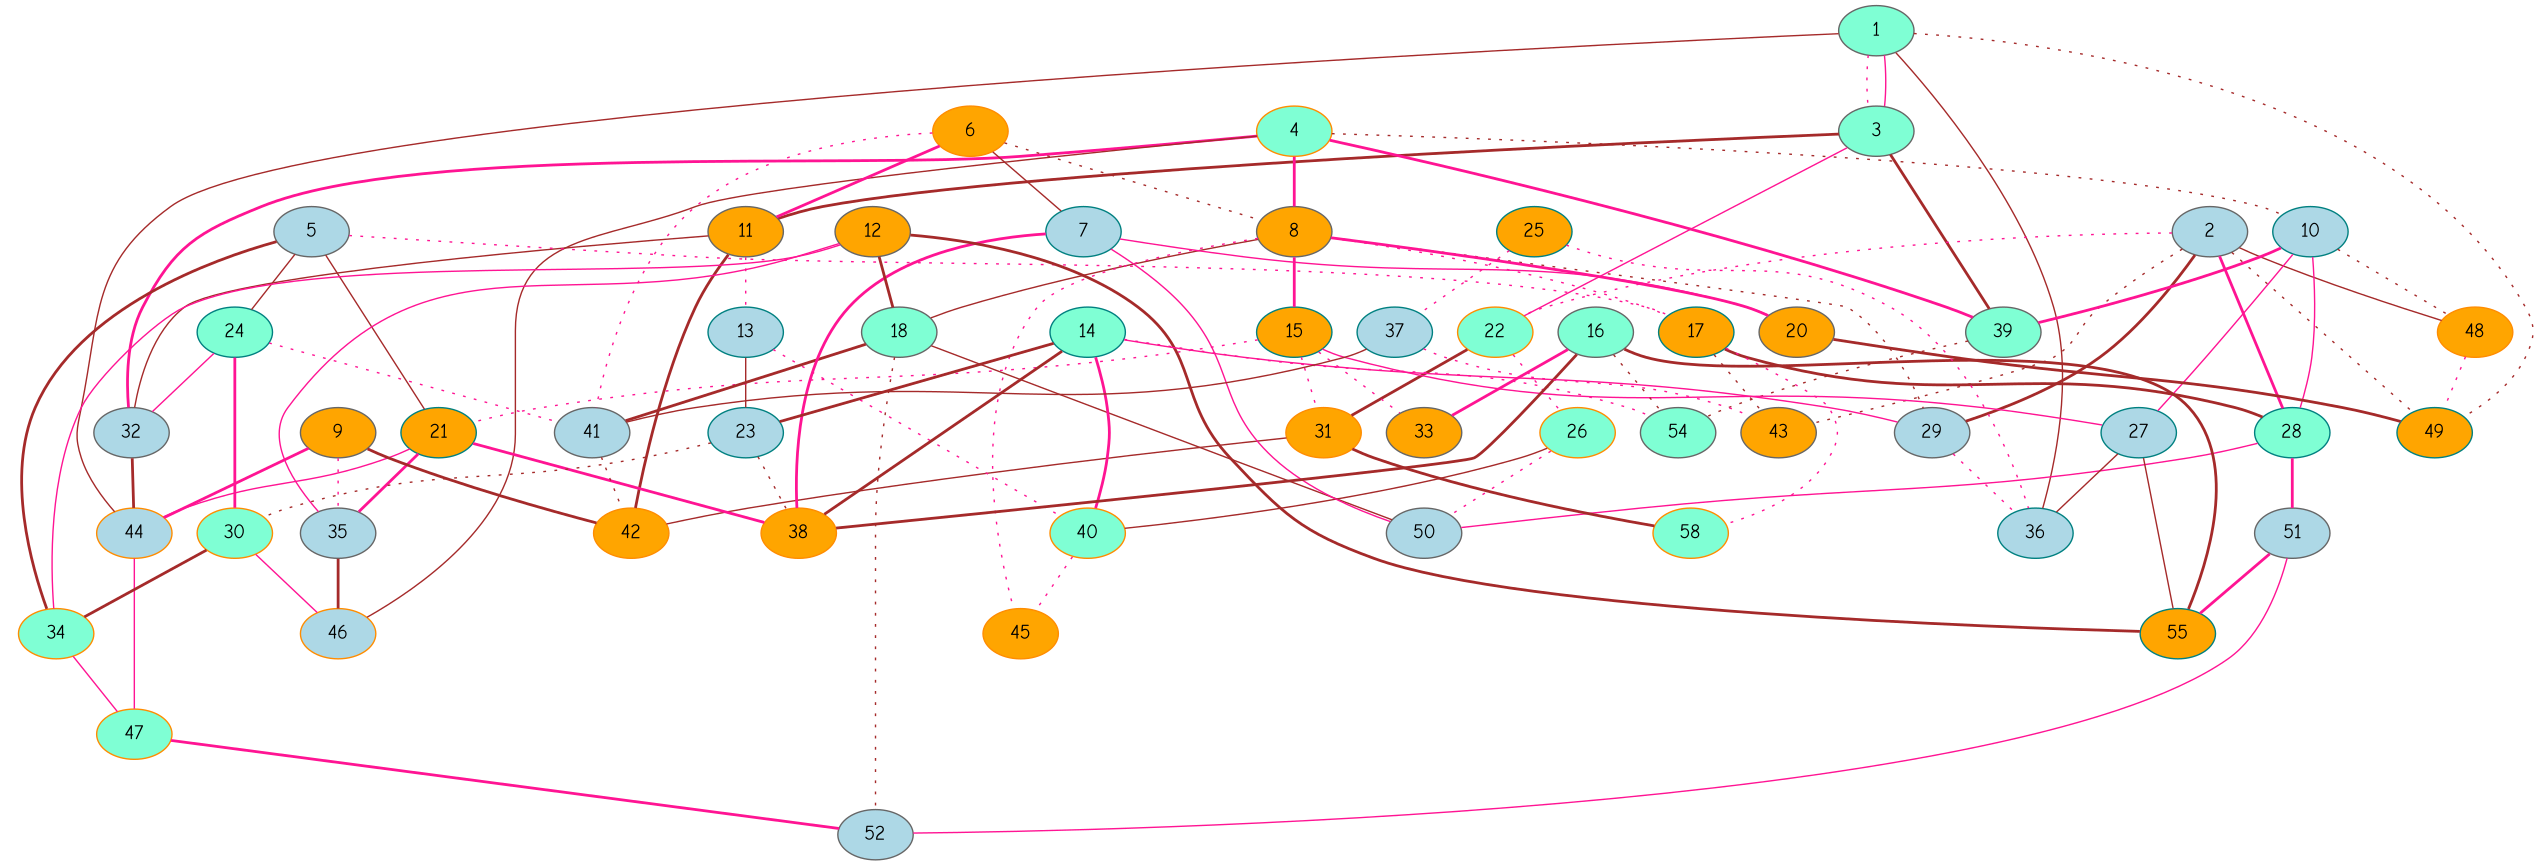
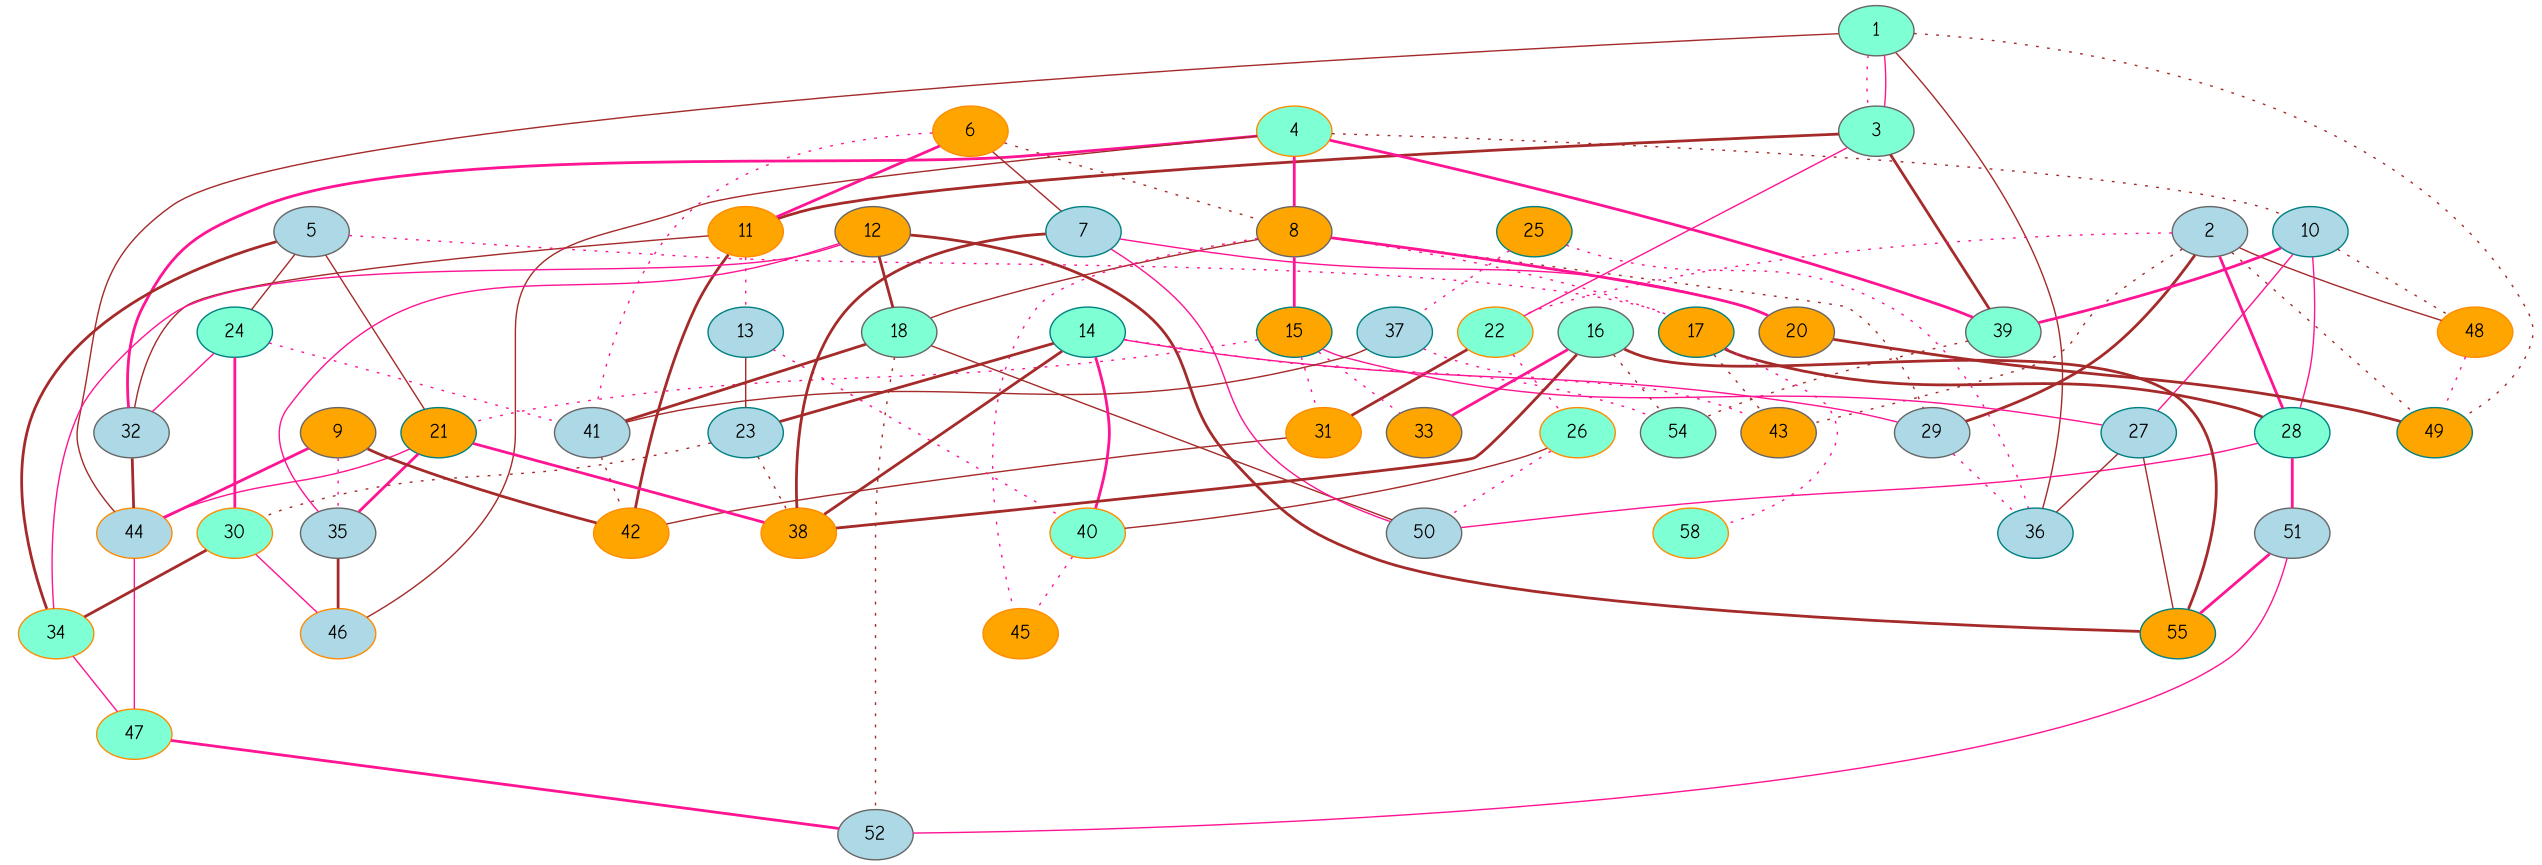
node "11": color gray40 -> darkorange
edge "7" -- "38": color deeppink -> brown
edge "31" -- "58": removed
